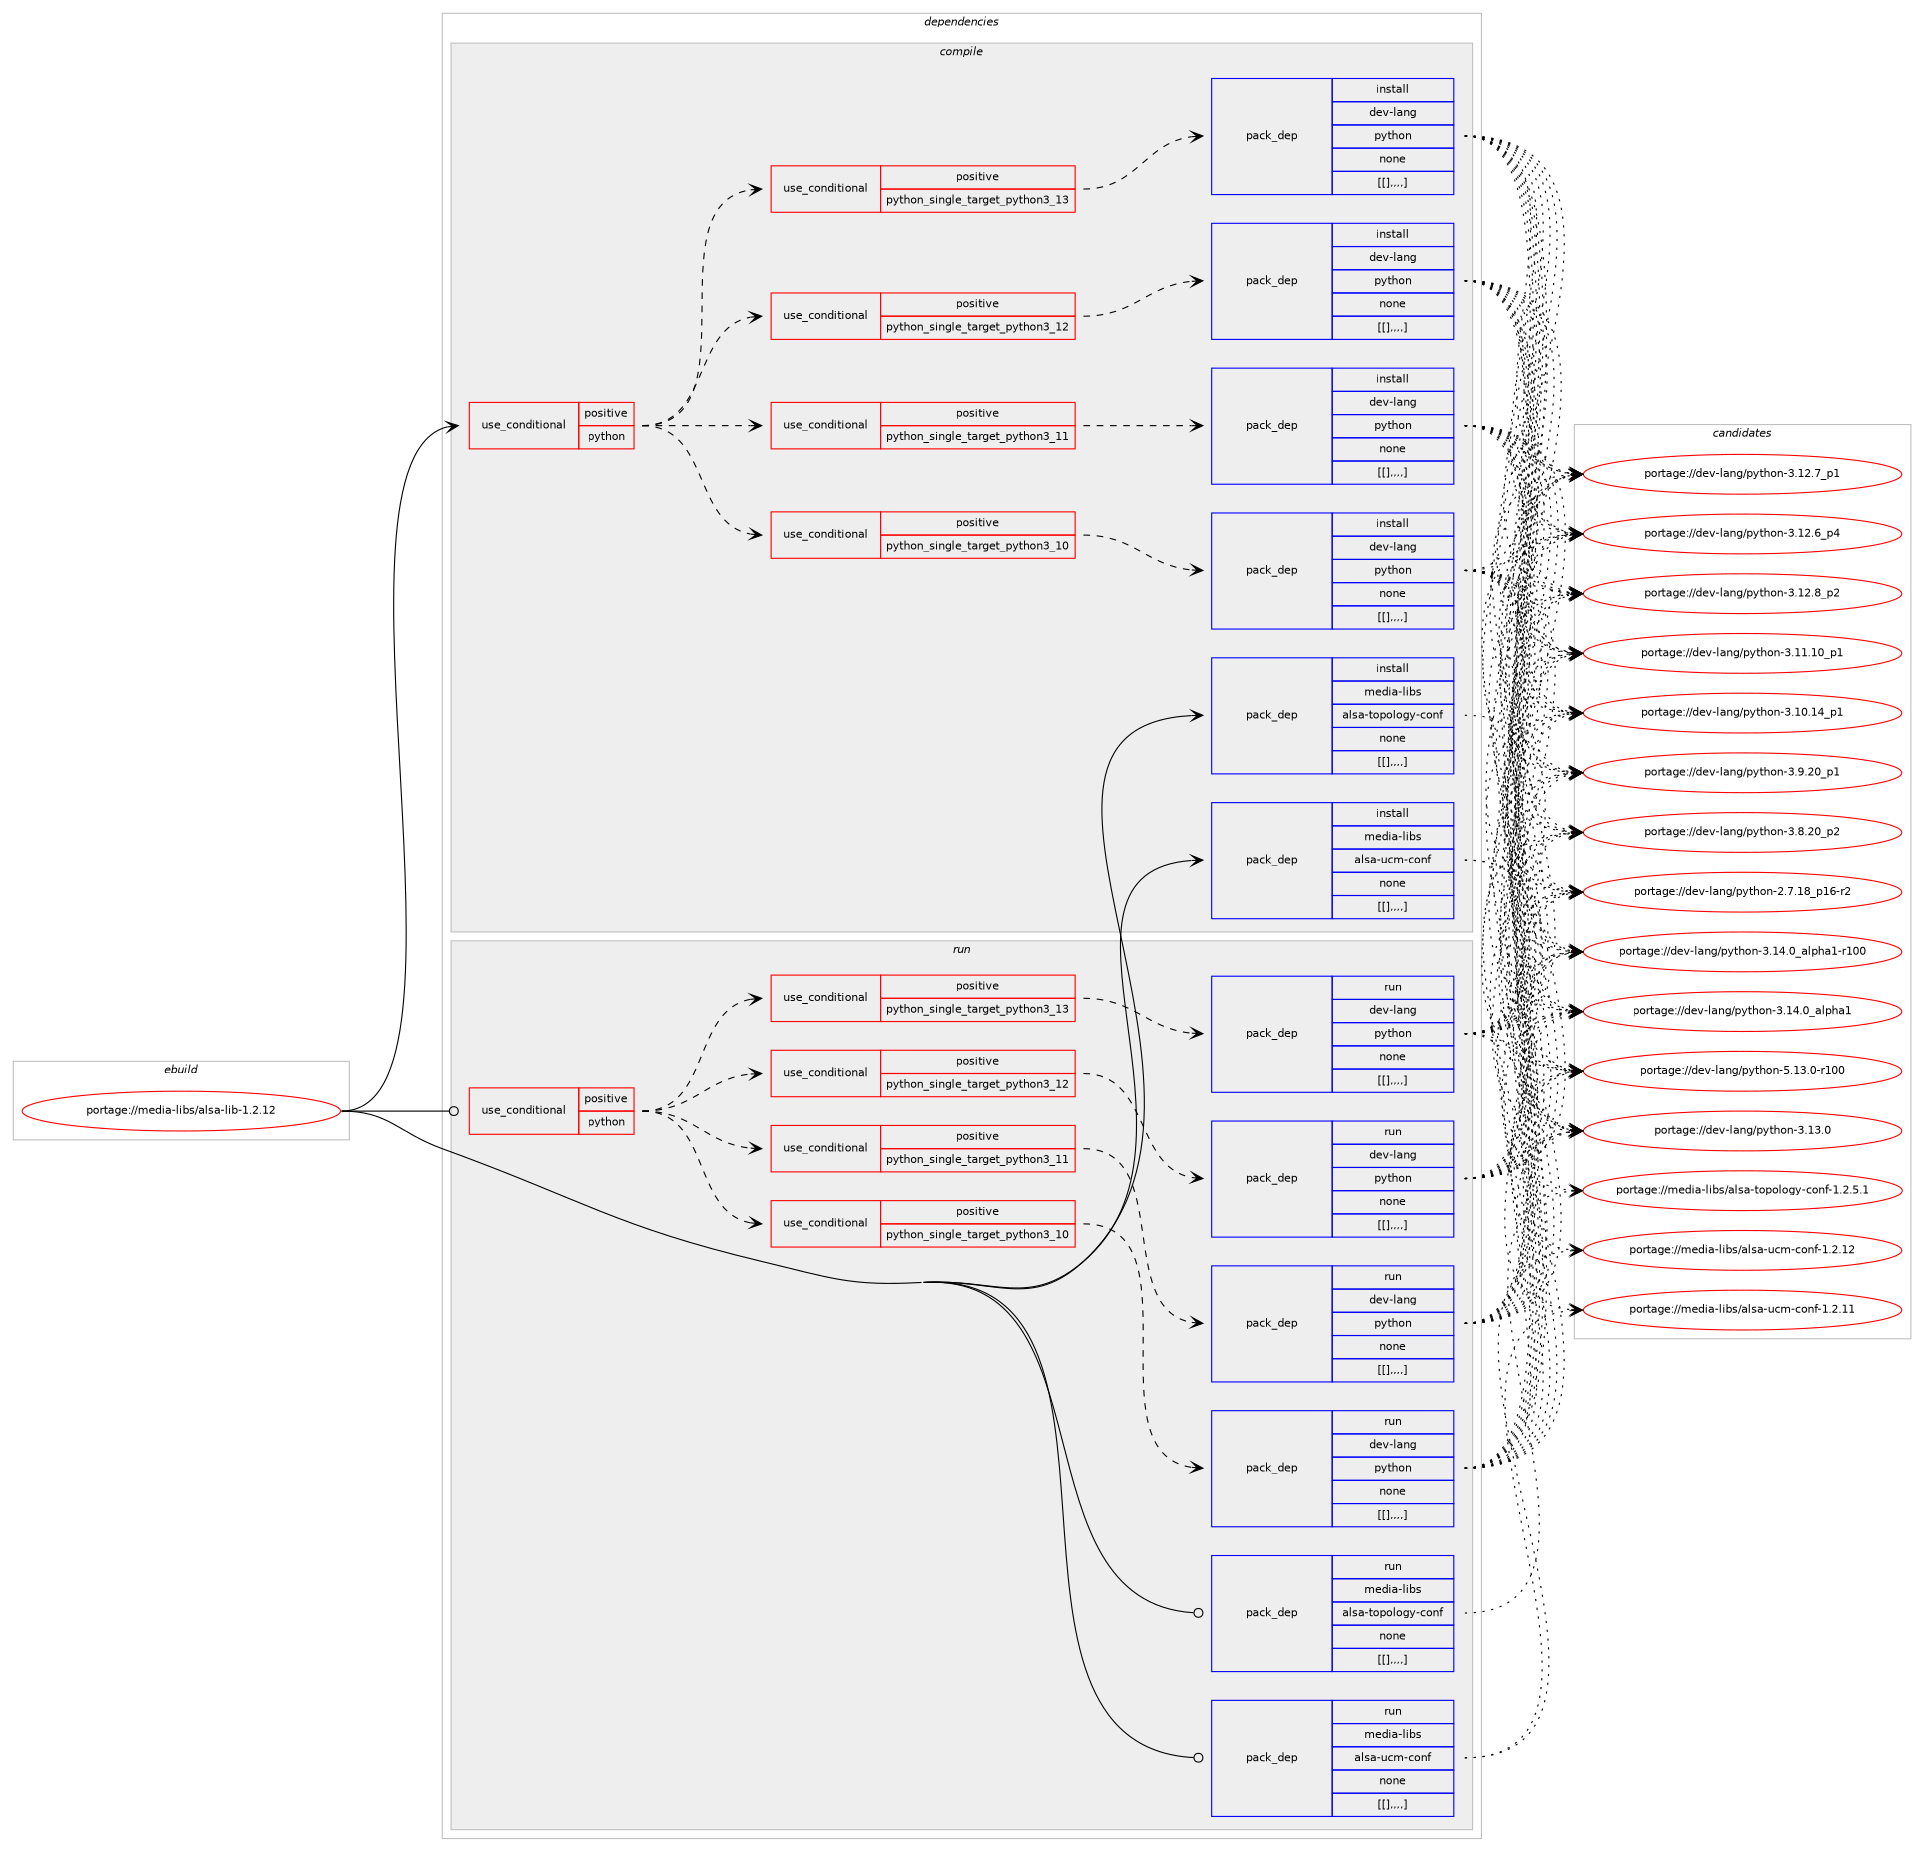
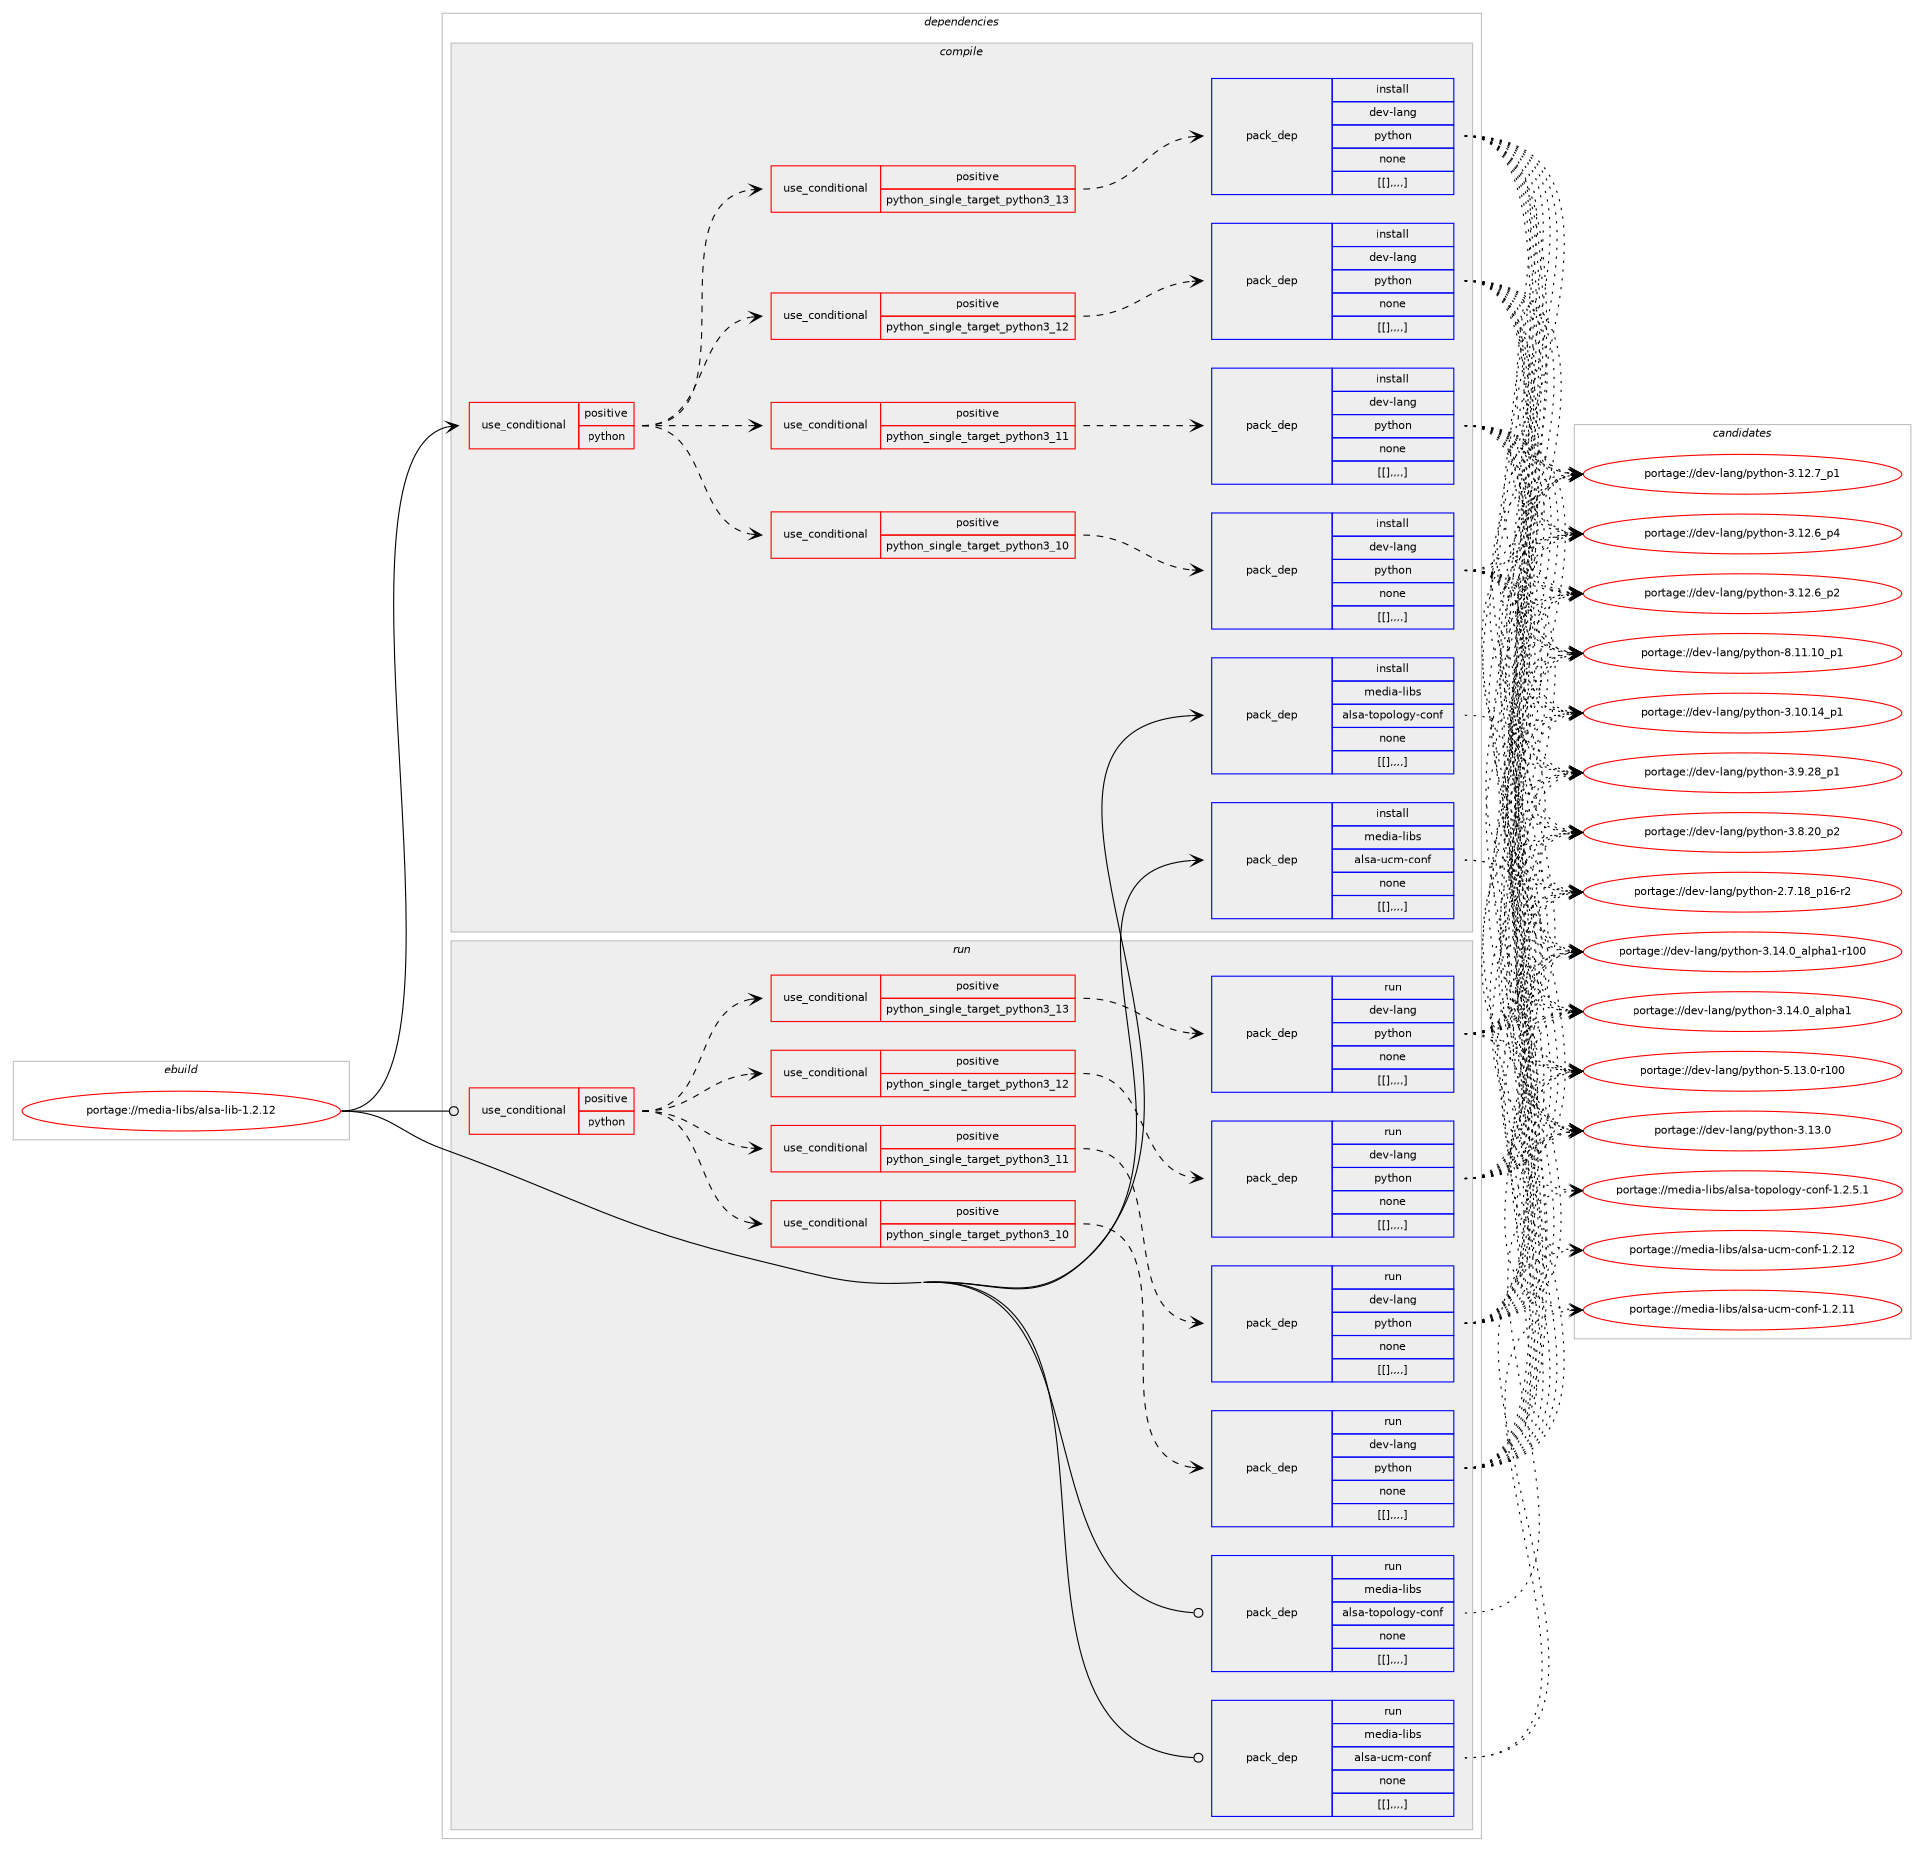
node "portage://dev-lang/python-3.12.8_p2": label "portage://dev-lang/python-3.12.8_p2" -> "portage://dev-lang/python-3.12.6_p2"
node "portage://dev-lang/python-3.11.10_p1": label "portage://dev-lang/python-3.11.10_p1" -> "portage://dev-lang/python-8.11.10_p1"
node "portage://dev-lang/python-3.9.20_p1": label "portage://dev-lang/python-3.9.20_p1" -> "portage://dev-lang/python-3.9.28_p1"
